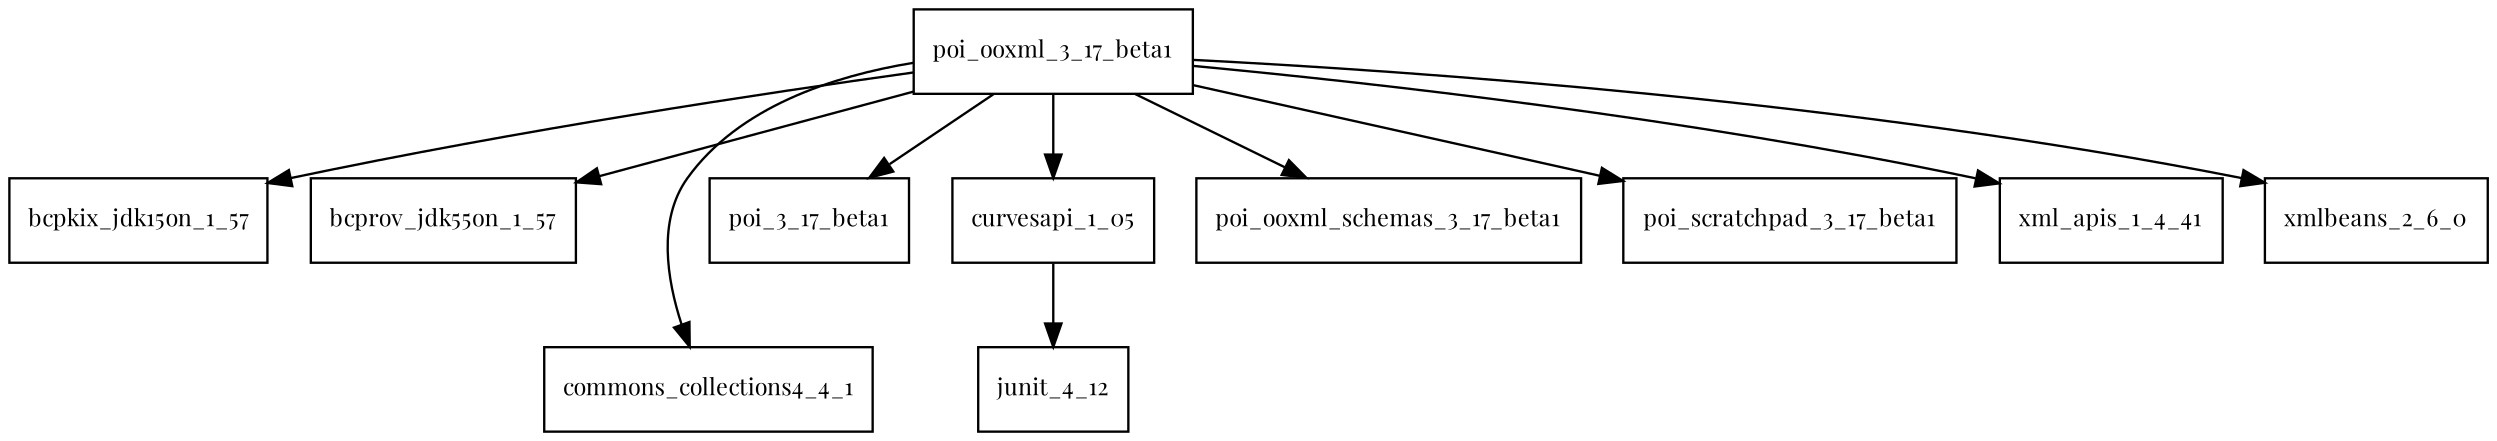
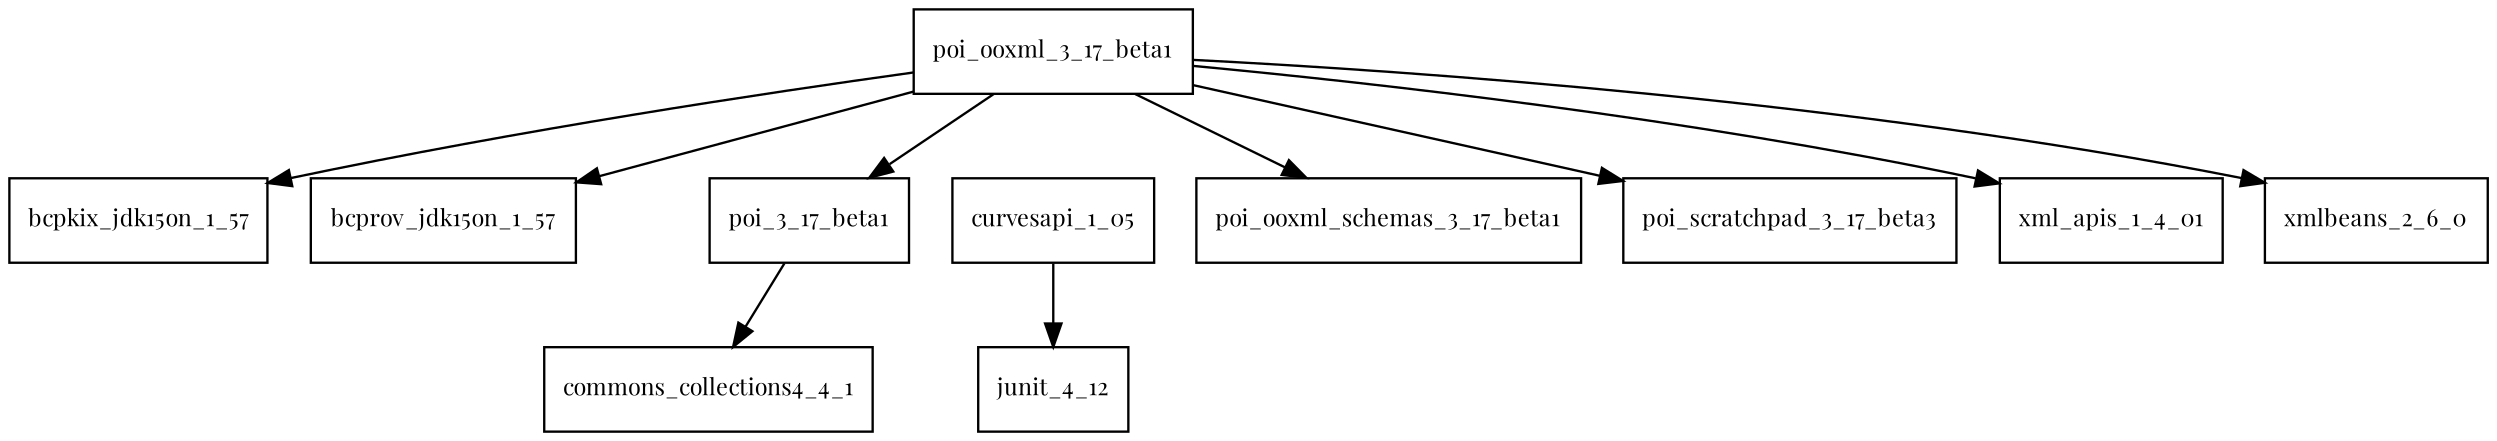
edge "poi_ooxml_3_17_beta1" -> "commons_collections4_4_1": now "poi_3_17_beta1" -> "commons_collections4_4_1"
edge "poi_ooxml_3_17_beta1" -> "curvesapi_1_05": removed
node "bcprov_jdk55on_1_57": label "bcprov_jdk55on_1_57" -> "bcprov_jdk15on_1_57"
node "poi_scratchpad_3_17_beta1": label "poi_scratchpad_3_17_beta1" -> "poi_scratchpad_3_17_beta3"
node "xml_apis_1_4_41": label "xml_apis_1_4_41" -> "xml_apis_1_4_01"
